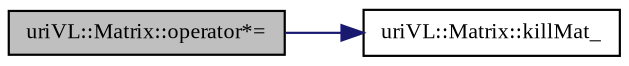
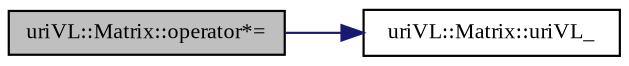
node "uriVL::Matrix::killMat_": label "uriVL::Matrix::killMat_" -> "uriVL::Matrix::uriVL_"
